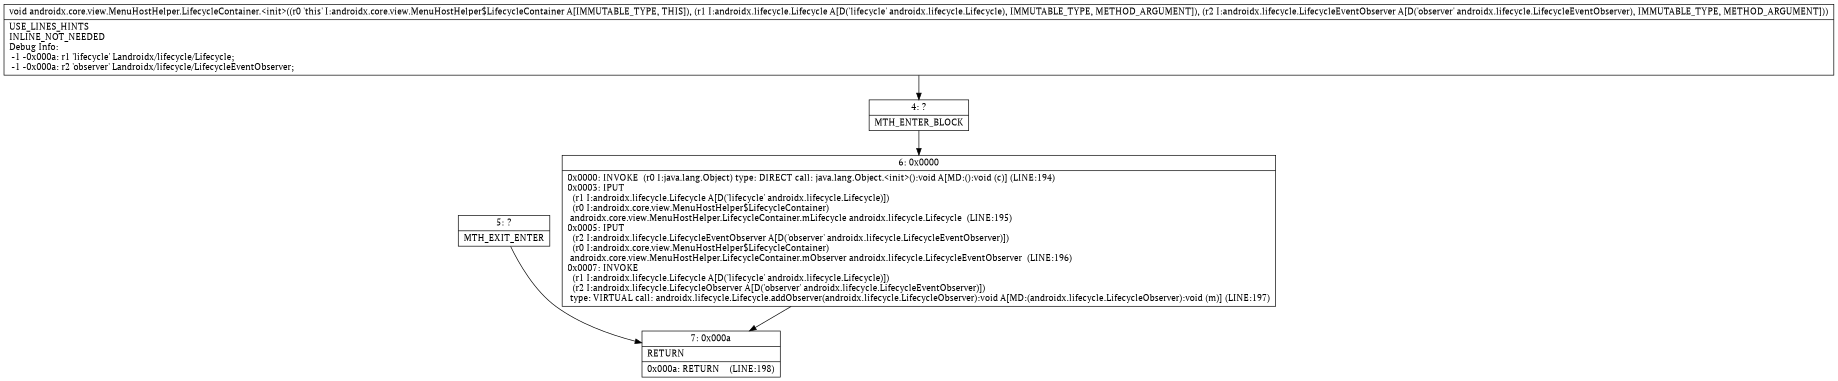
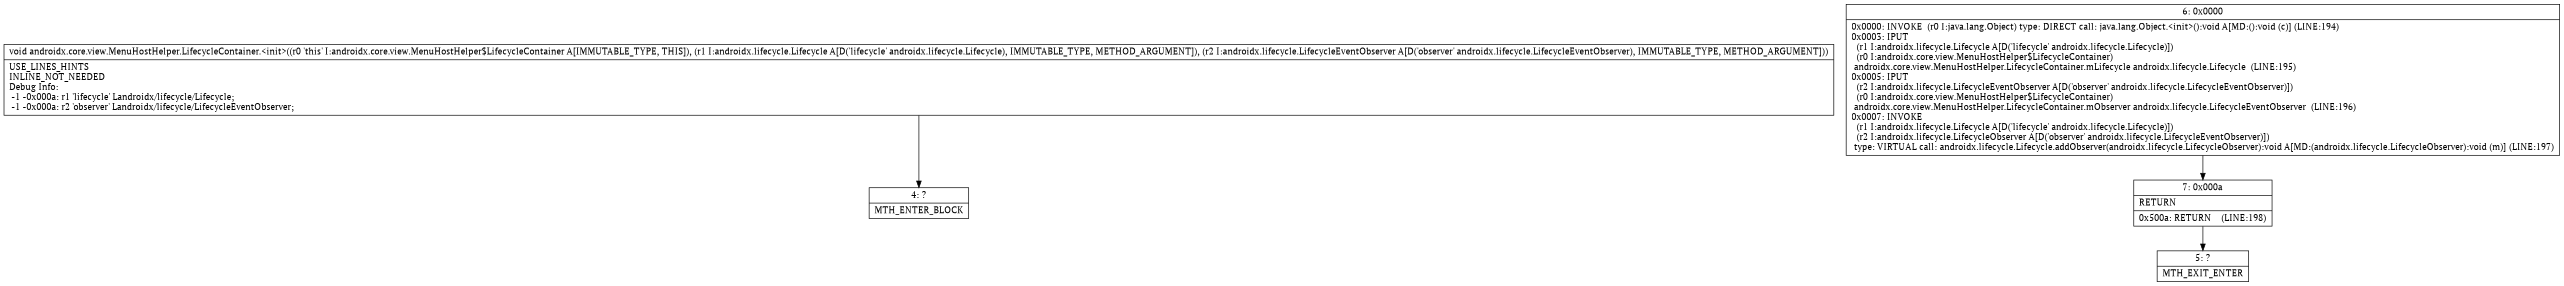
edge "4: ?" -> "6: 0x0000": removed
edge "5: ?" -> "7: 0x000a": reversed
node "7: 0x000a": text "0x000a: RETURN    (LINE:198)" -> "0x500a: RETURN    (LINE:198)"
